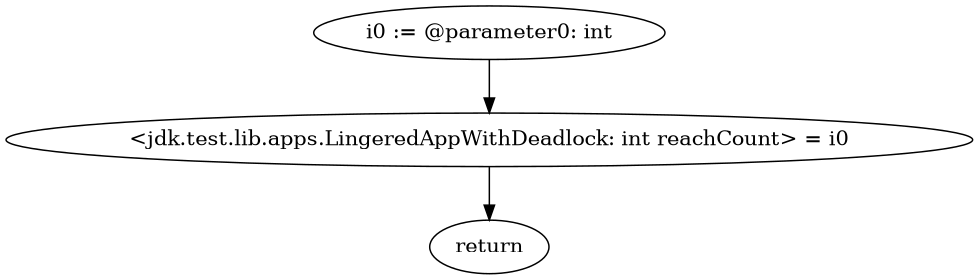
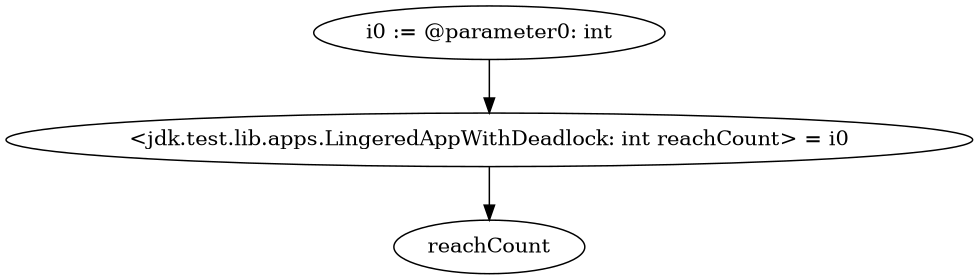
node "return": label "return" -> "reachCount"
